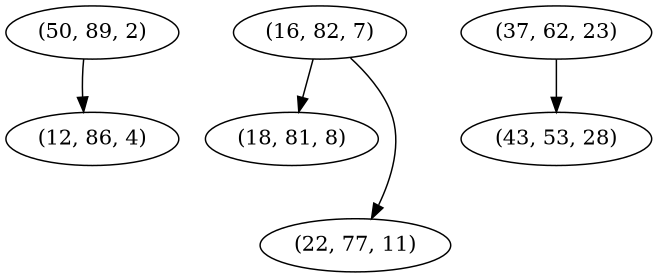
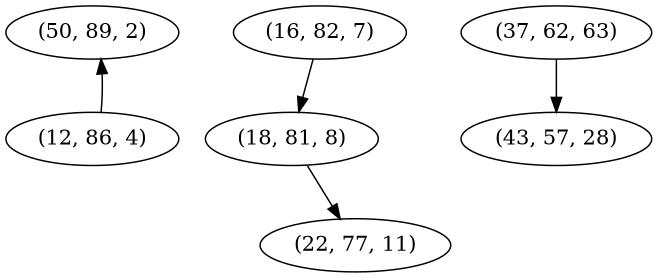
node "(37, 62, 23)": label "(37, 62, 23)" -> "(37, 62, 63)"
edge "(50, 89, 2)" -> "(12, 86, 4)": reversed
edge "(16, 82, 7)" -> "(22, 77, 11)": now "(18, 81, 8)" -> "(22, 77, 11)"
node "(43, 53, 28)": label "(43, 53, 28)" -> "(43, 57, 28)"
